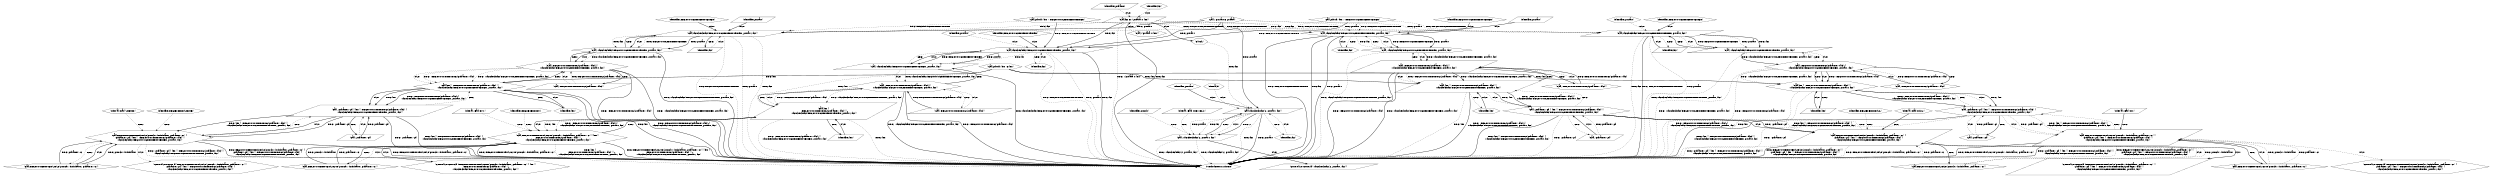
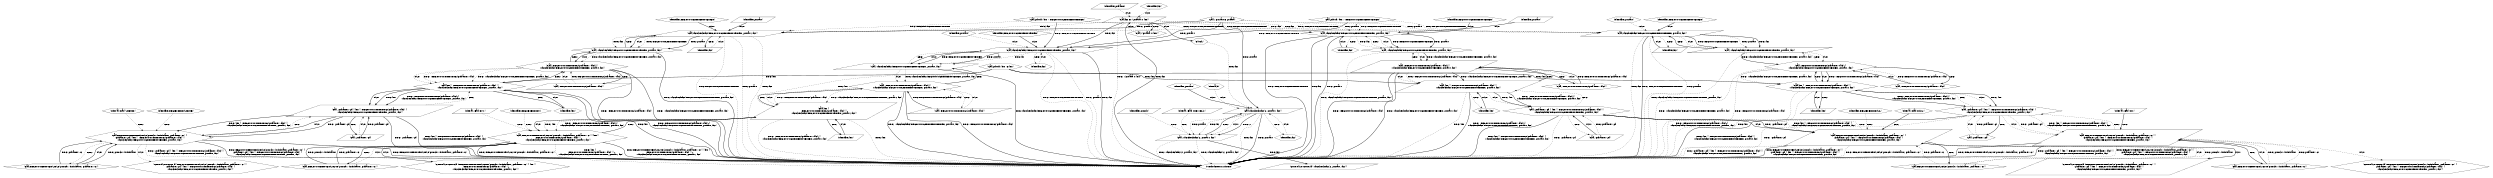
edge "(Call,fcs = *(p_data + len))" -> "(Call,*(p_data + len))": added, label "CFG:"
edge "(Call,!rfc_check_fcs(2, p_start, fcs))" -> "(ControlStructure,if (!rfc_check_fcs(2, p_start, fcs)))": label "AST: " -> "DDG: fcs"
